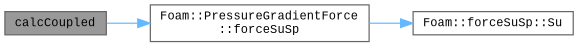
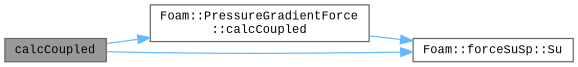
node "Foam::PressureGradientForce ::forceSuSp": label "Foam::PressureGradientForce ::forceSuSp" -> "Foam::PressureGradientForce ::calcCoupled"
edge "calcCoupled" -> "Foam::forceSuSp::Su": added
